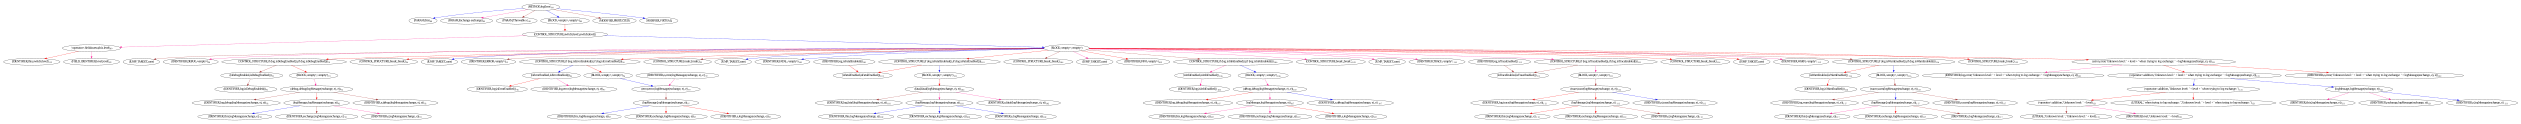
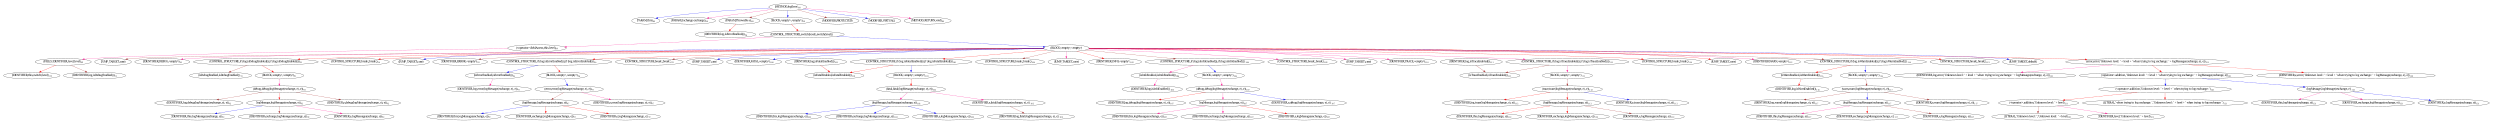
node "(METHOD_RETURN,void)": added
edge "(<operator>.fieldAccess,this.level)" -> "(IDENTIFIER,this,switch(level))": now "(FIELD_IDENTIFIER,level,level)" -> "(IDENTIFIER,this,switch(level))"
node "(JUMP_TARGET,default)": added
edge "(isDebugEnabled,isDebugEnabled())" -> "(IDENTIFIER,log,isDebugEnabled())": now "(FIELD_IDENTIFIER,level,level)" -> "(IDENTIFIER,log,isDebugEnabled())"
edge "(isErrorEnabled,isErrorEnabled())" -> "(IDENTIFIER,log,isErrorEnabled())": now "(PARAM,Throwable e)" -> "(IDENTIFIER,log,isErrorEnabled())"
edge "(IDENTIFIER,e,error(logMessage(exchange, e), e))" -> "(error,error(logMessage(exchange, e), e))": reversed
edge "(fatal,fatal(logMessage(exchange, e), e))" -> "(IDENTIFIER,log,fatal(logMessage(exchange, e), e))": now "(IDENTIFIER,e,fatal(logMessage(exchange, e), e))" -> "(IDENTIFIER,log,fatal(logMessage(exchange, e), e))"
